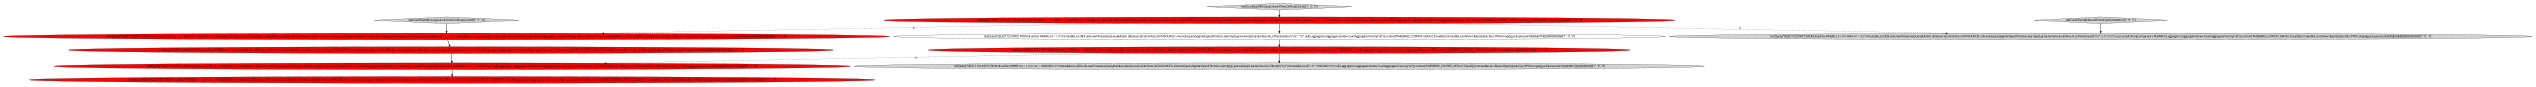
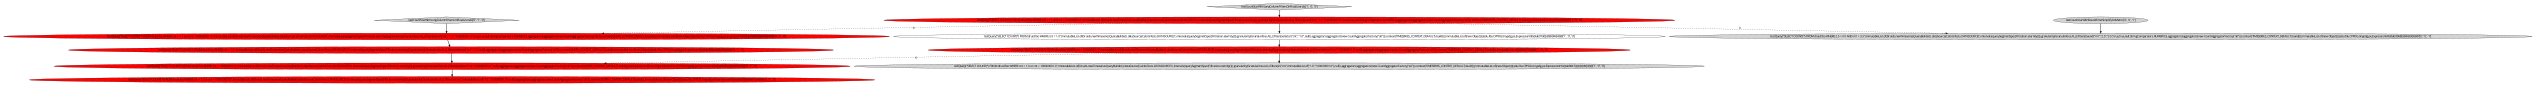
node "testCountStarWithBoundFilterSimplifyOnMetric['0', '0', '1']": shape diamond -> ellipse
